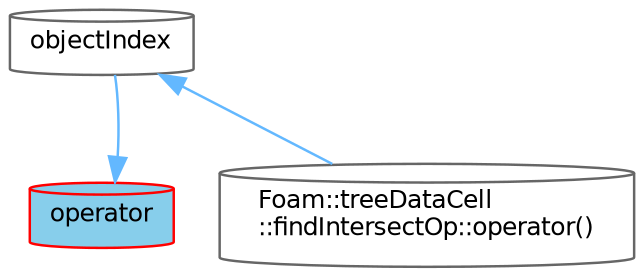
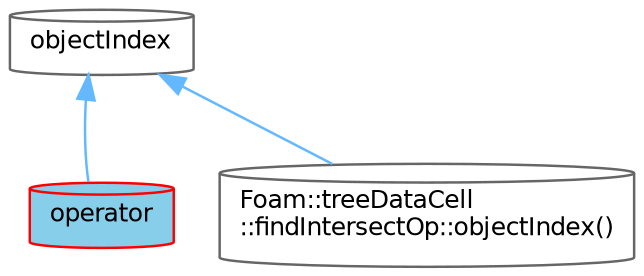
edge "objectIndex" -> "operator": reversed
node "Foam::treeDataCell ::findIntersectOp::operator()": label "Foam::treeDataCell ::findIntersectOp::operator()" -> "Foam::treeDataCell ::findIntersectOp::objectIndex()"
